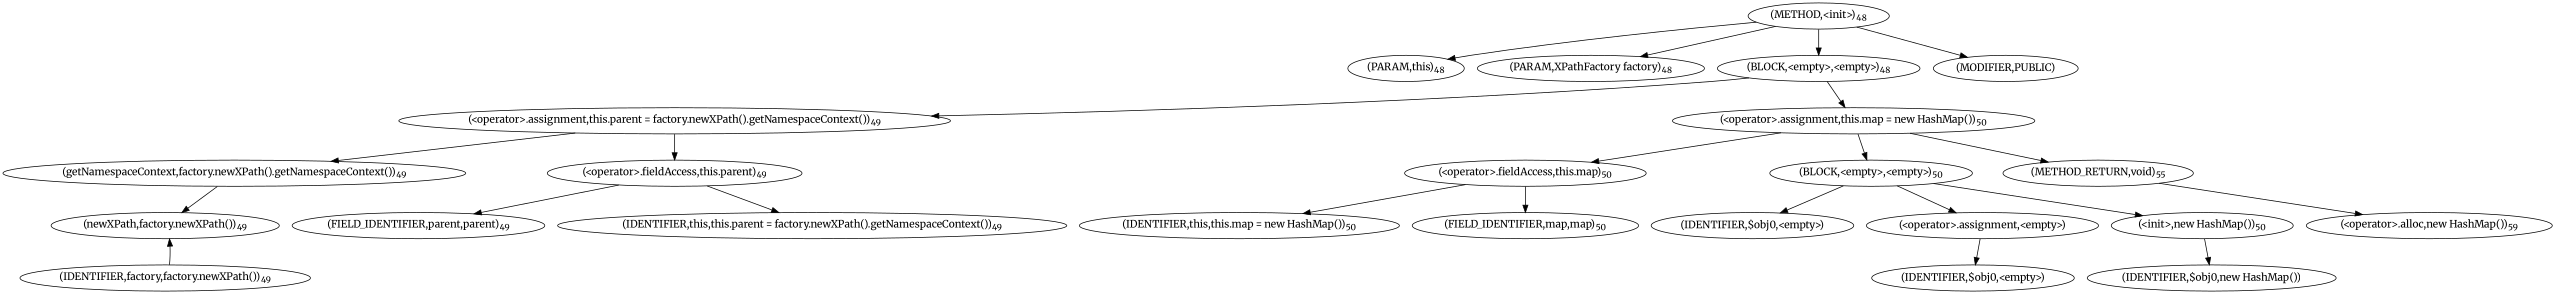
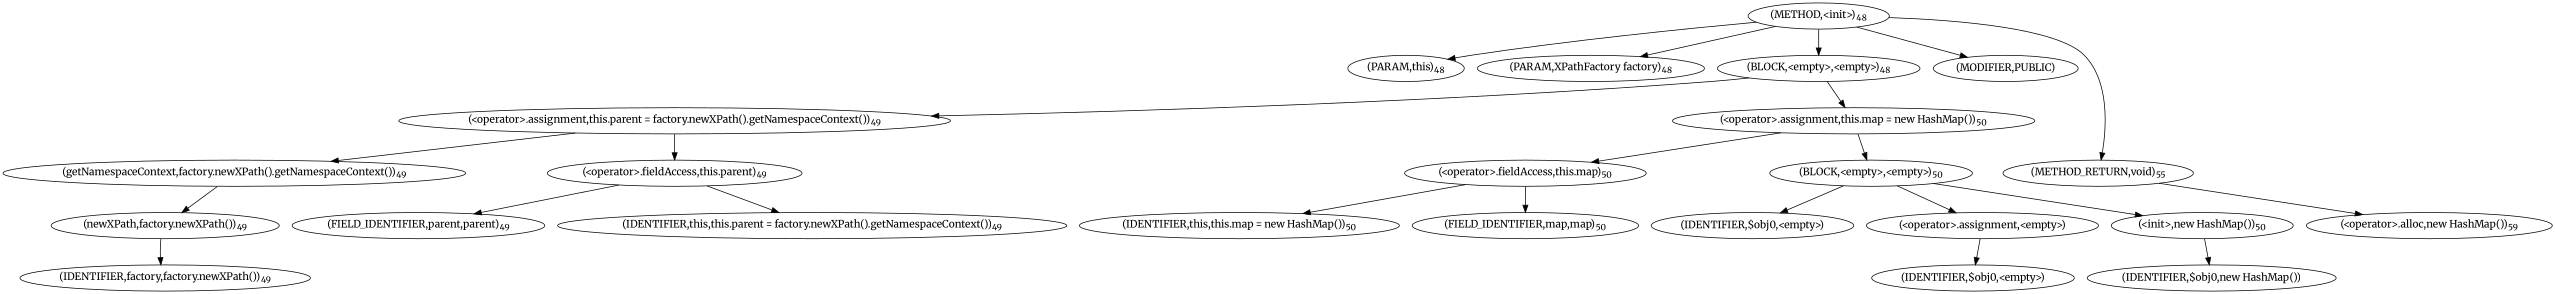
edge "(<operator>.assignment,this.map = new HashMap())" -> "(METHOD_RETURN,void)": now "(METHOD,<init>)" -> "(METHOD_RETURN,void)"
edge "(IDENTIFIER,factory,factory.newXPath())" -> "(newXPath,factory.newXPath())": reversed
